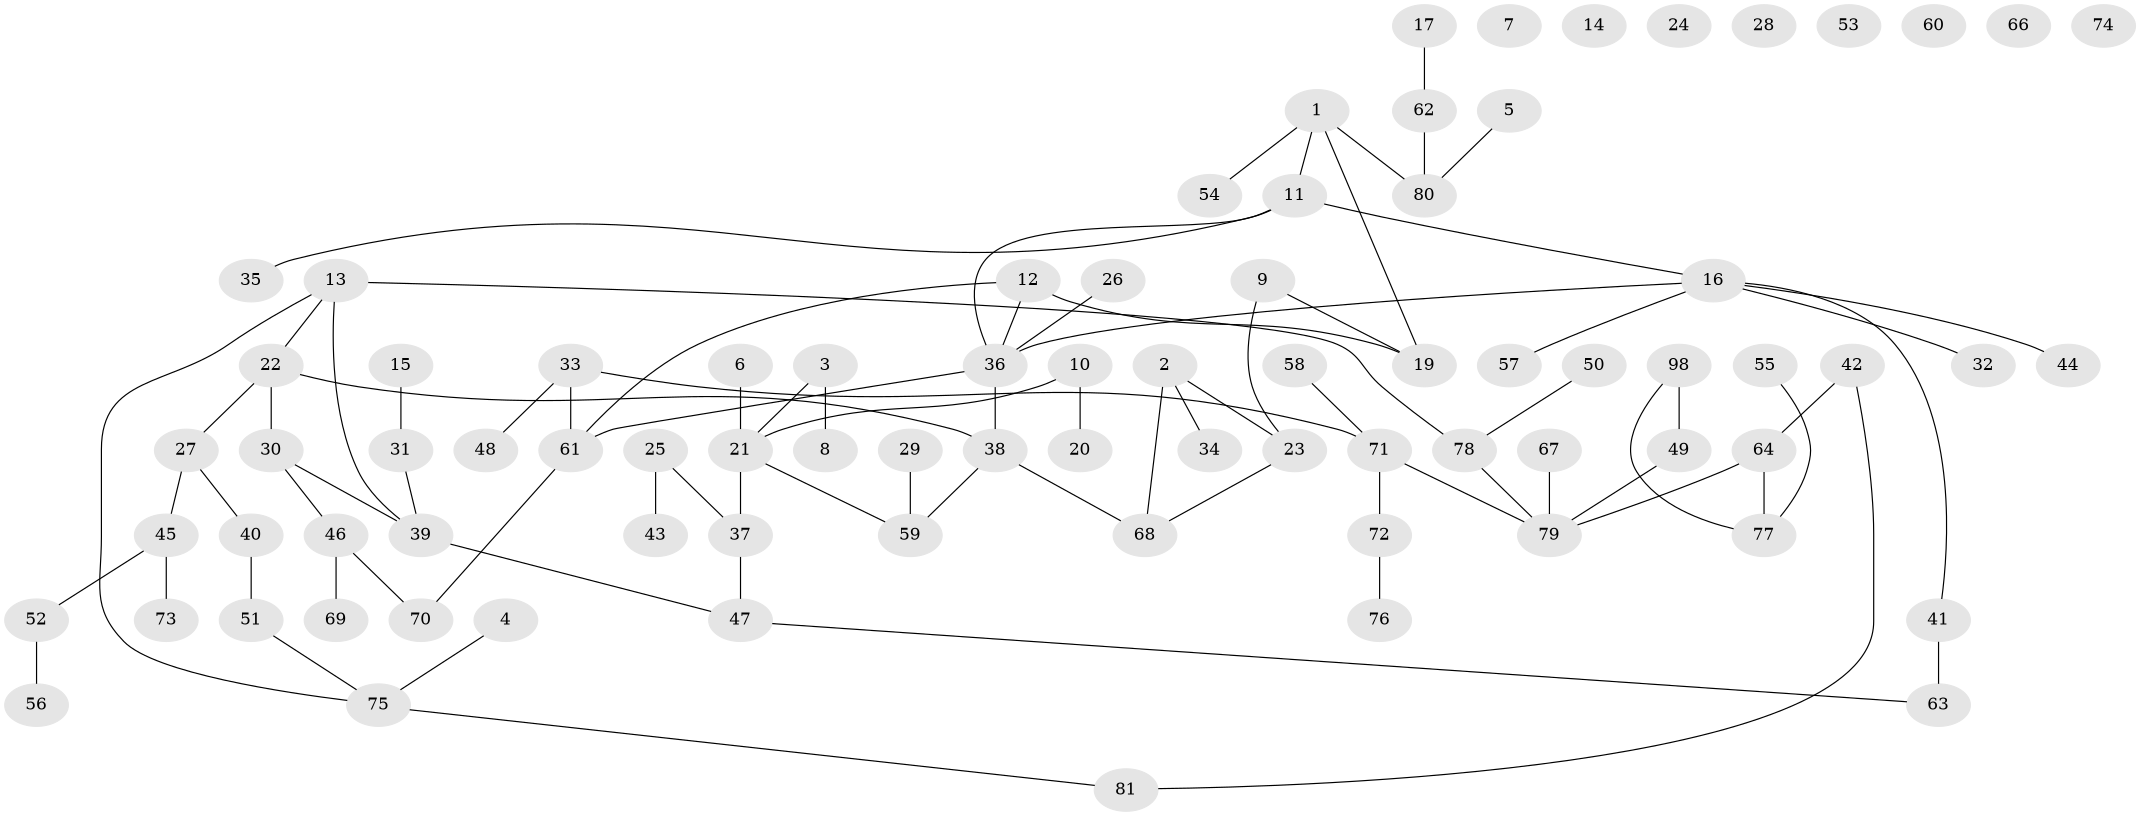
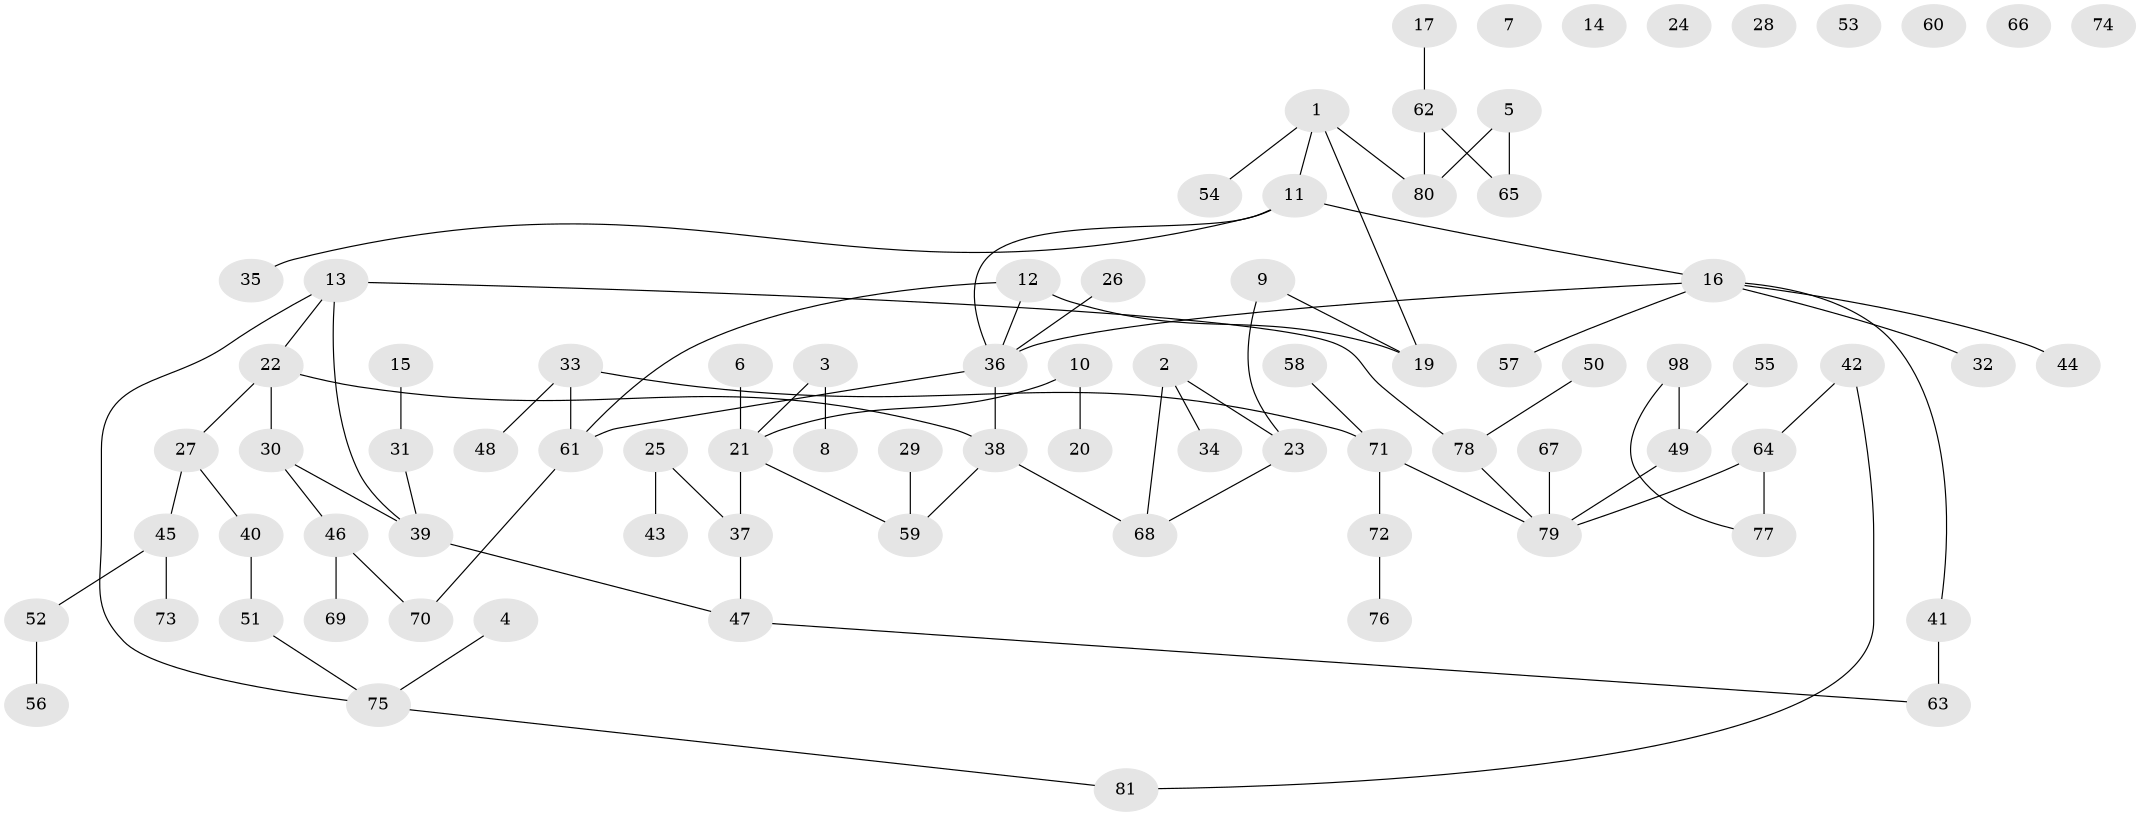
node "65": added
edge "55" -- "77": now "55" -- "49"
